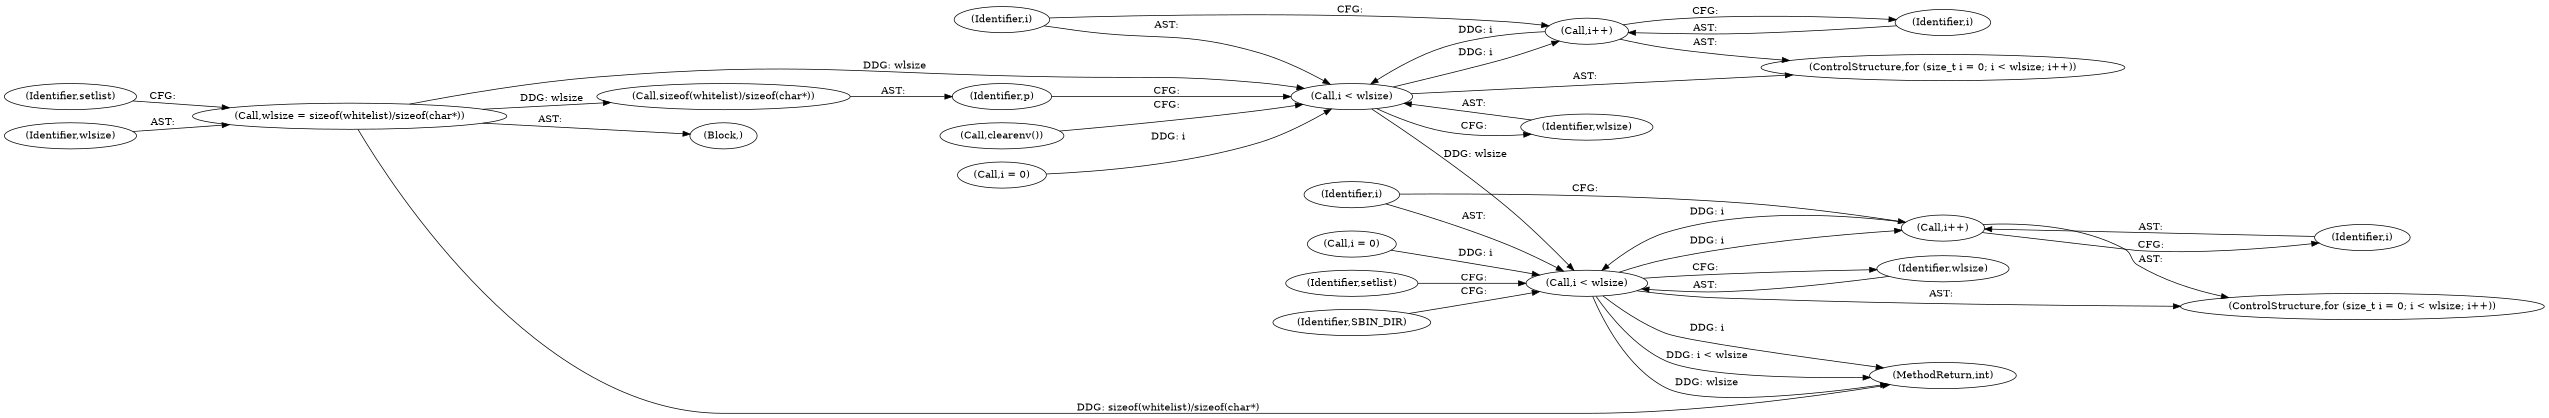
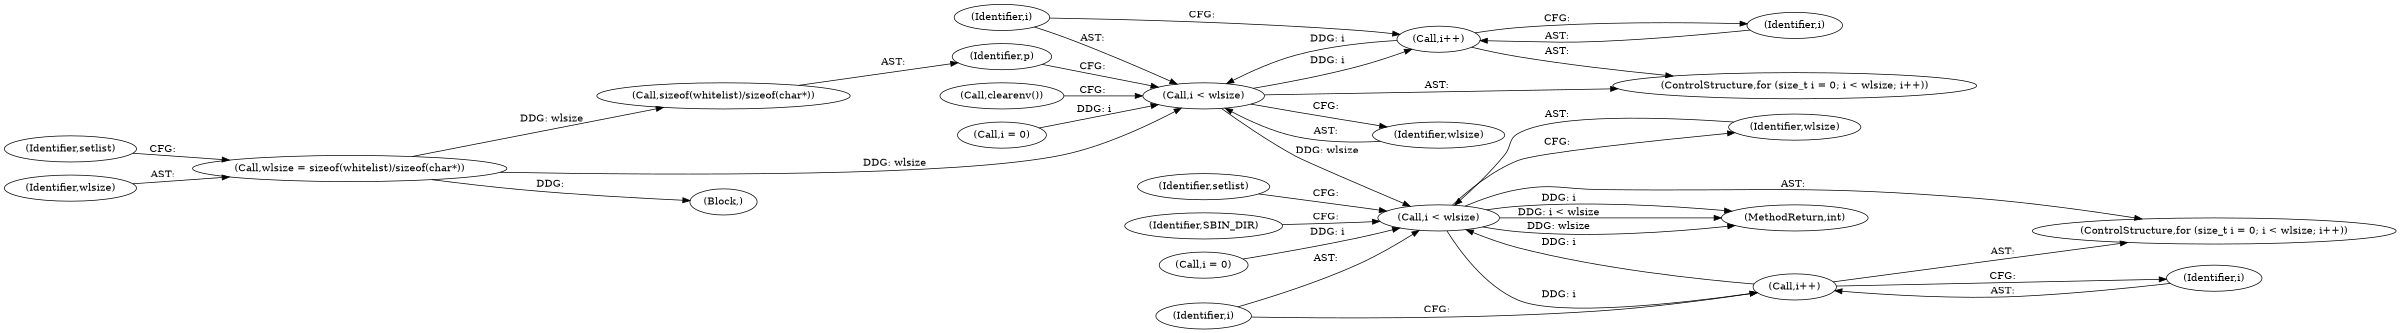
edge "(Call,wlsize = sizeof(whitelist)/sizeof(char*))" -> "(Block,)": label "AST: " -> "DDG: "
edge "(Call,wlsize = sizeof(whitelist)/sizeof(char*))" -> "(MethodReturn,int)": removed, label "DDG: sizeof(whitelist)/sizeof(char*)"
